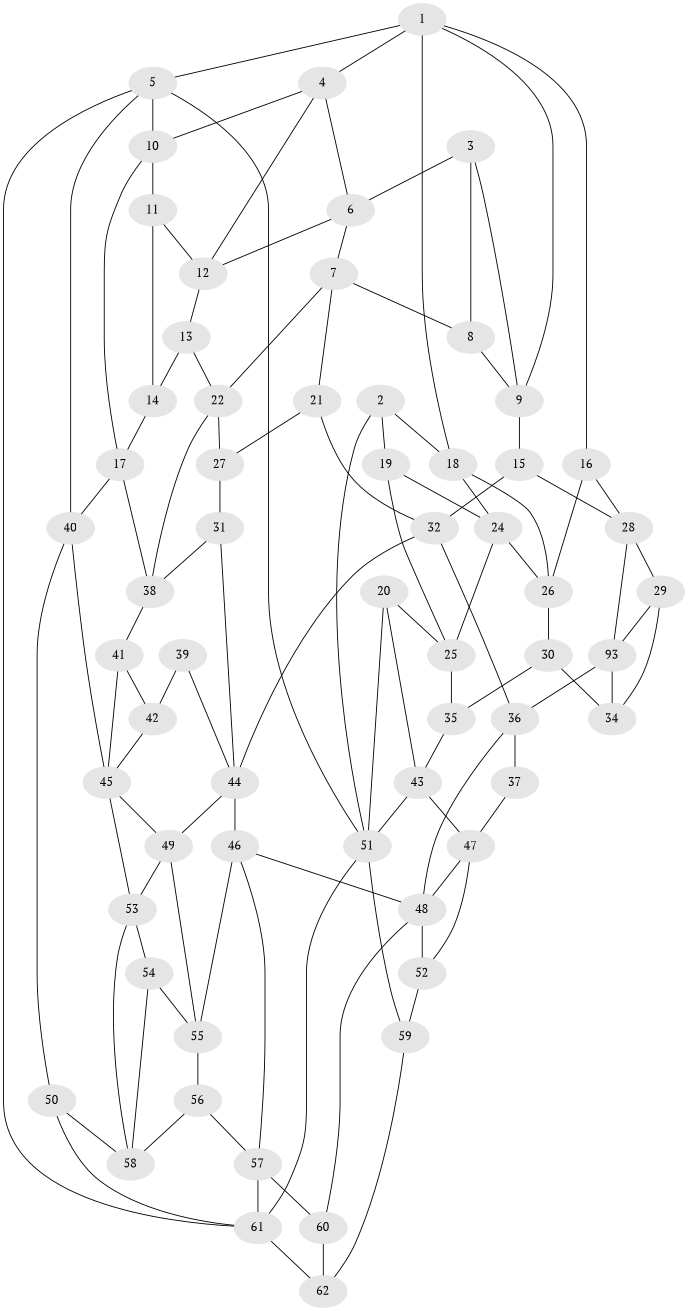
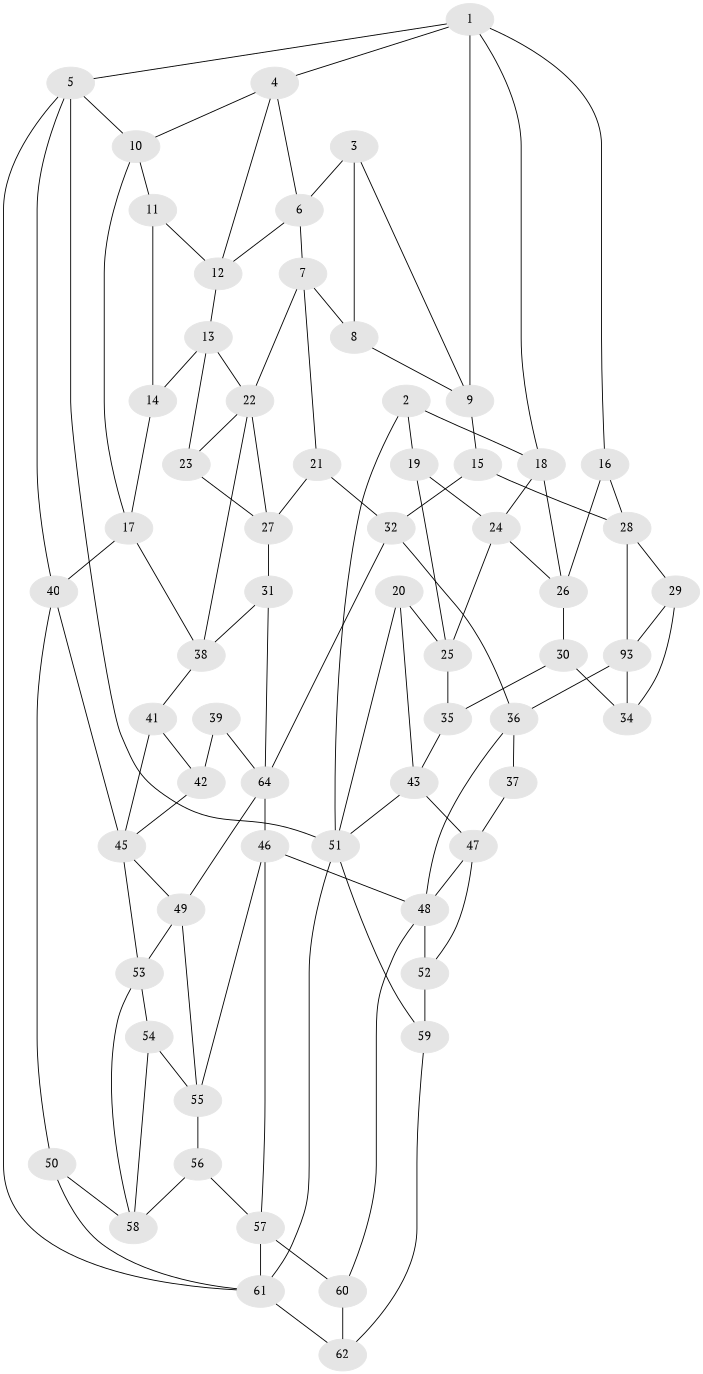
node "23": added
node "44": label "44" -> "64"
